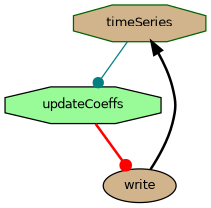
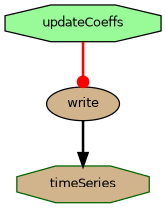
edge "timeSeries" -> "updateCoeffs": removed
